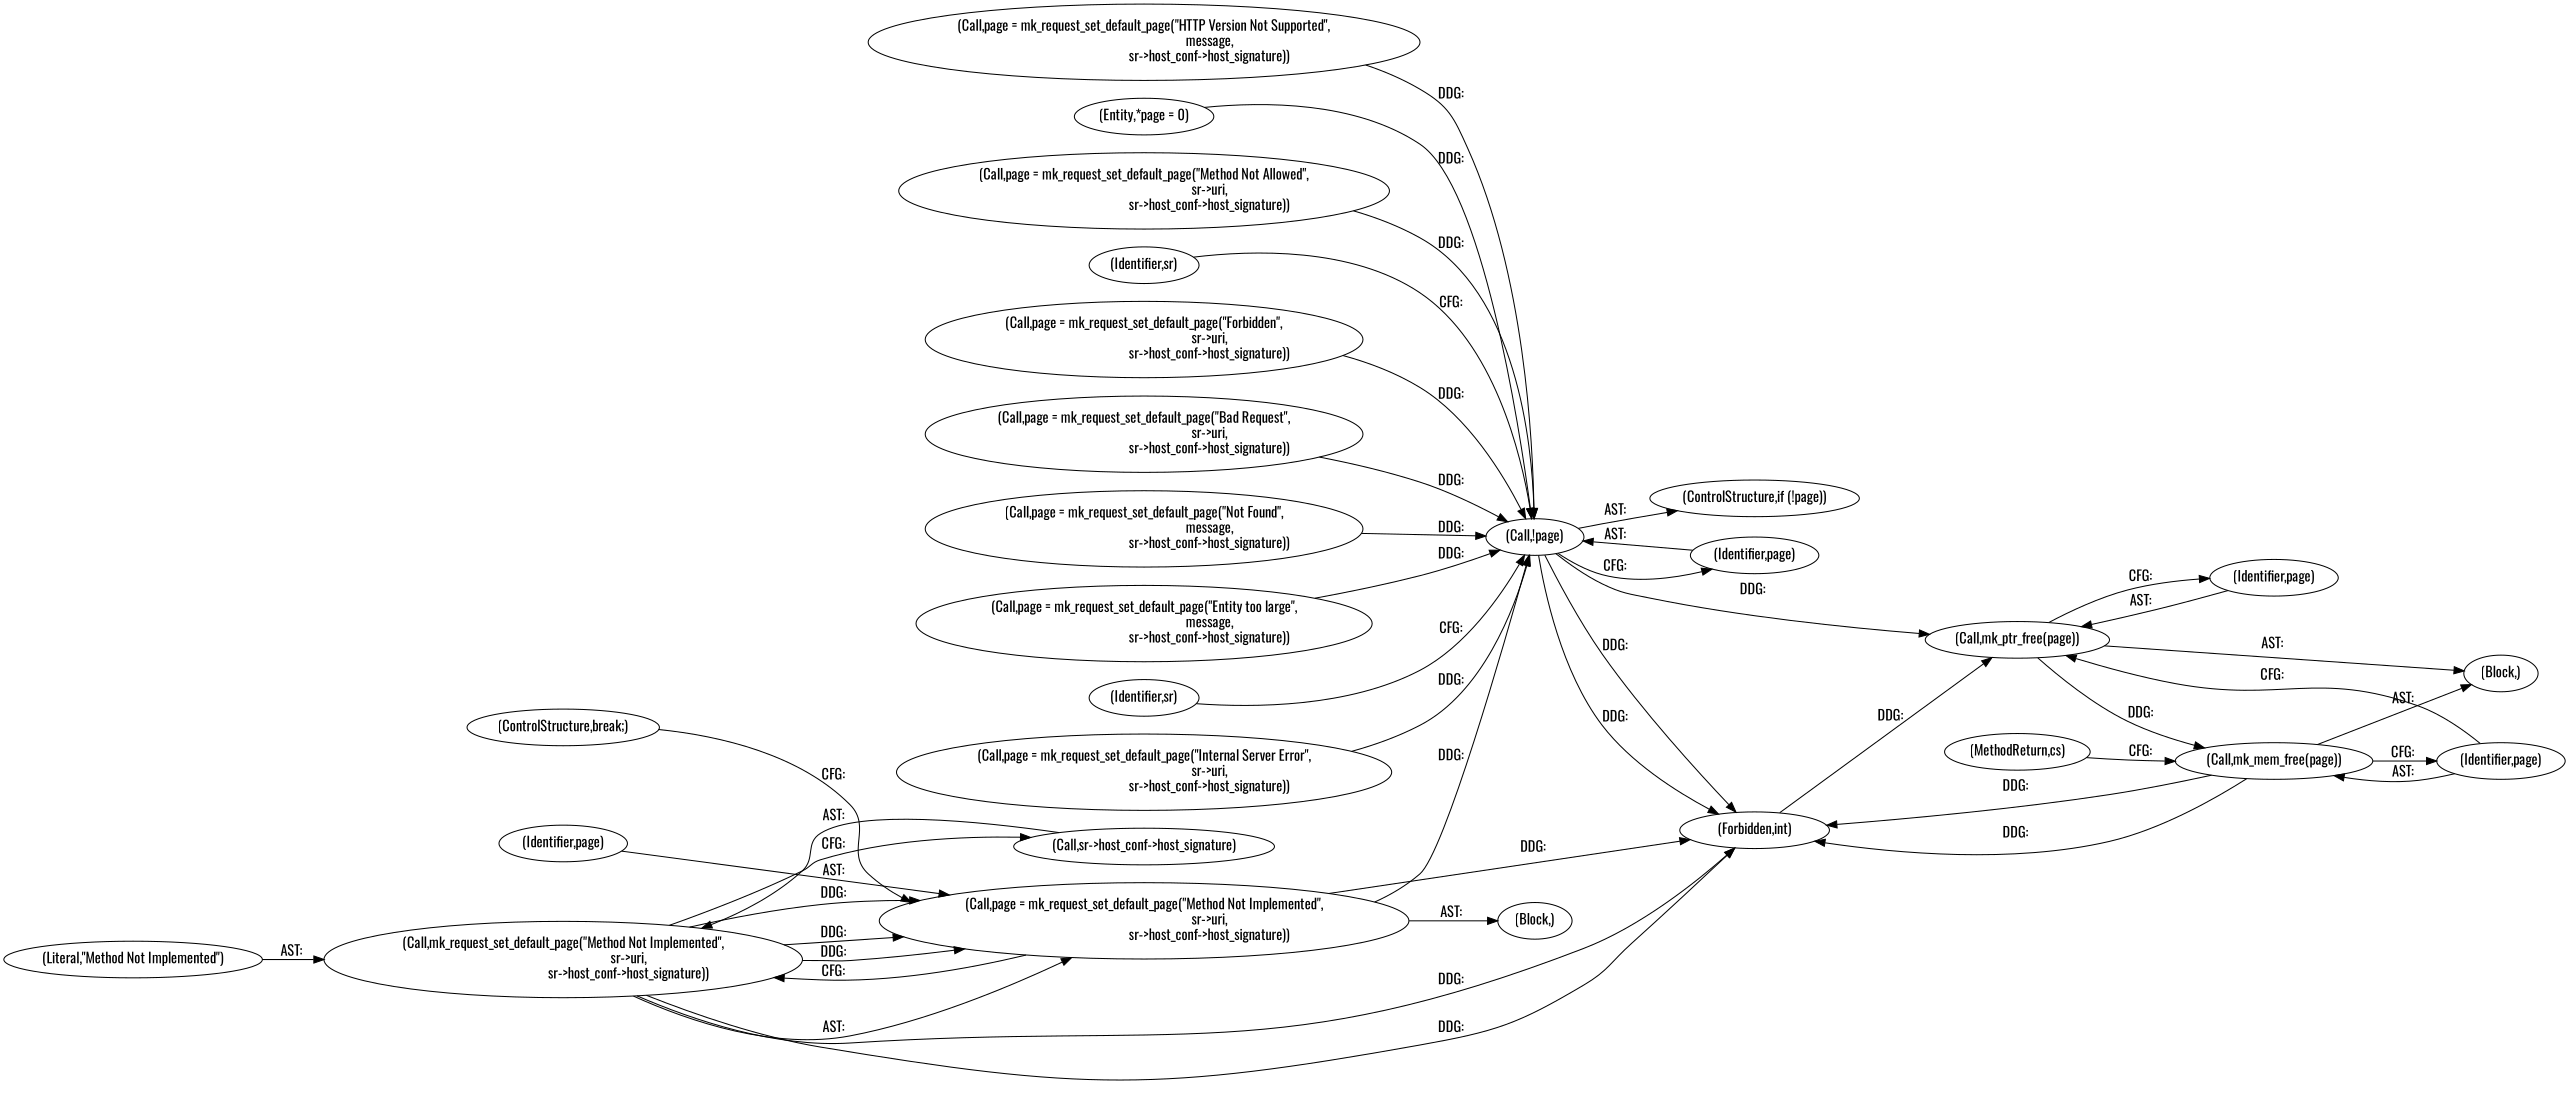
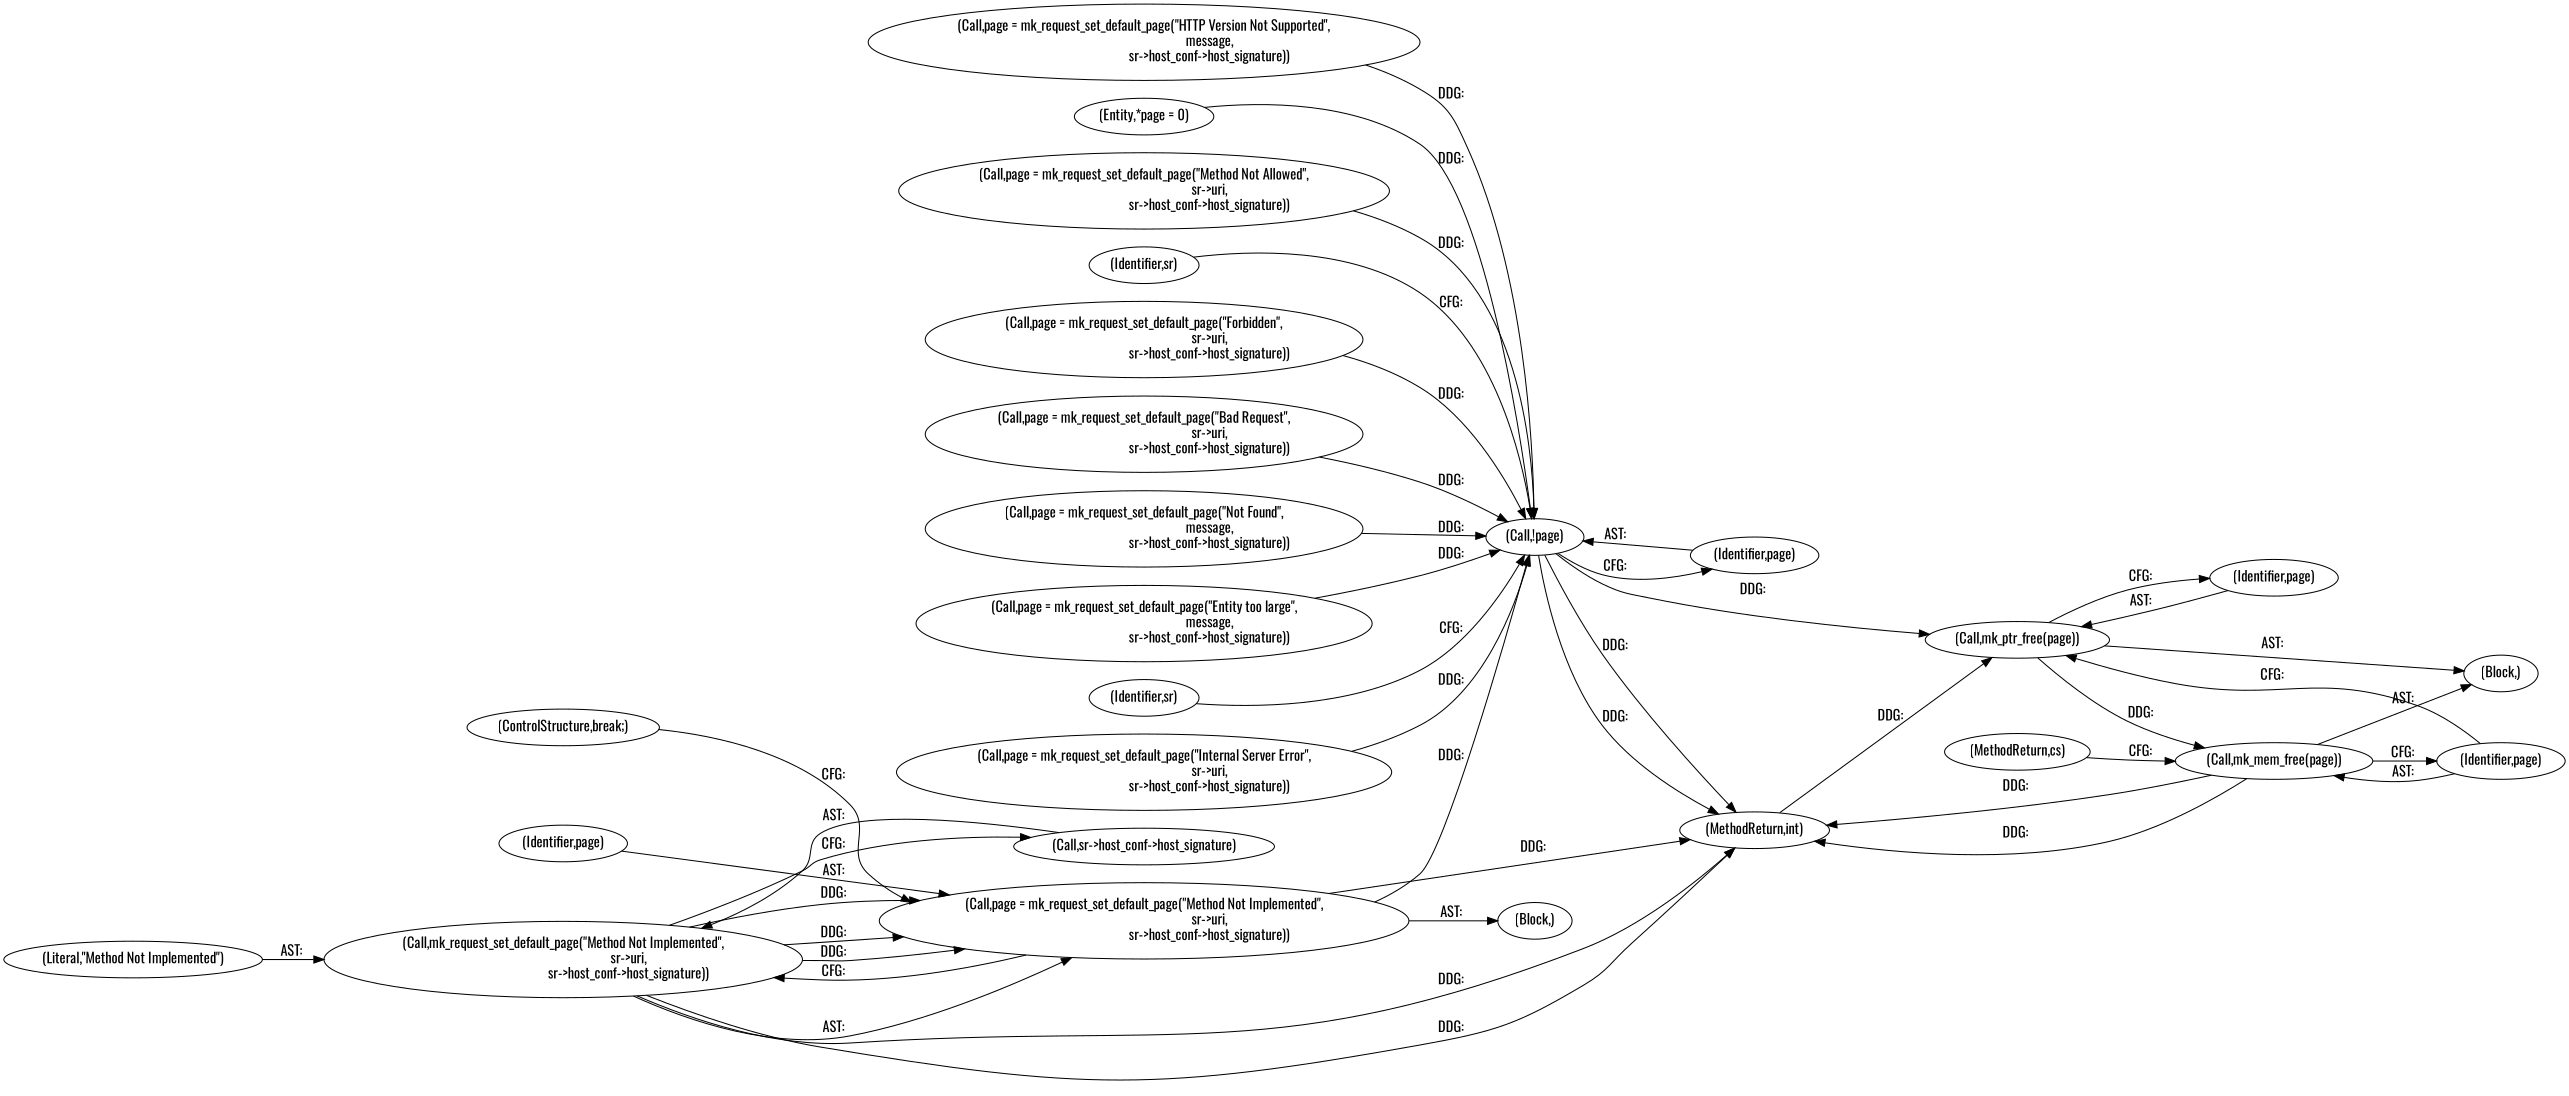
node "(ControlStructure,if (!page))": removed
node "(Forbidden,int)": label "(Forbidden,int)" -> "(MethodReturn,int)"
